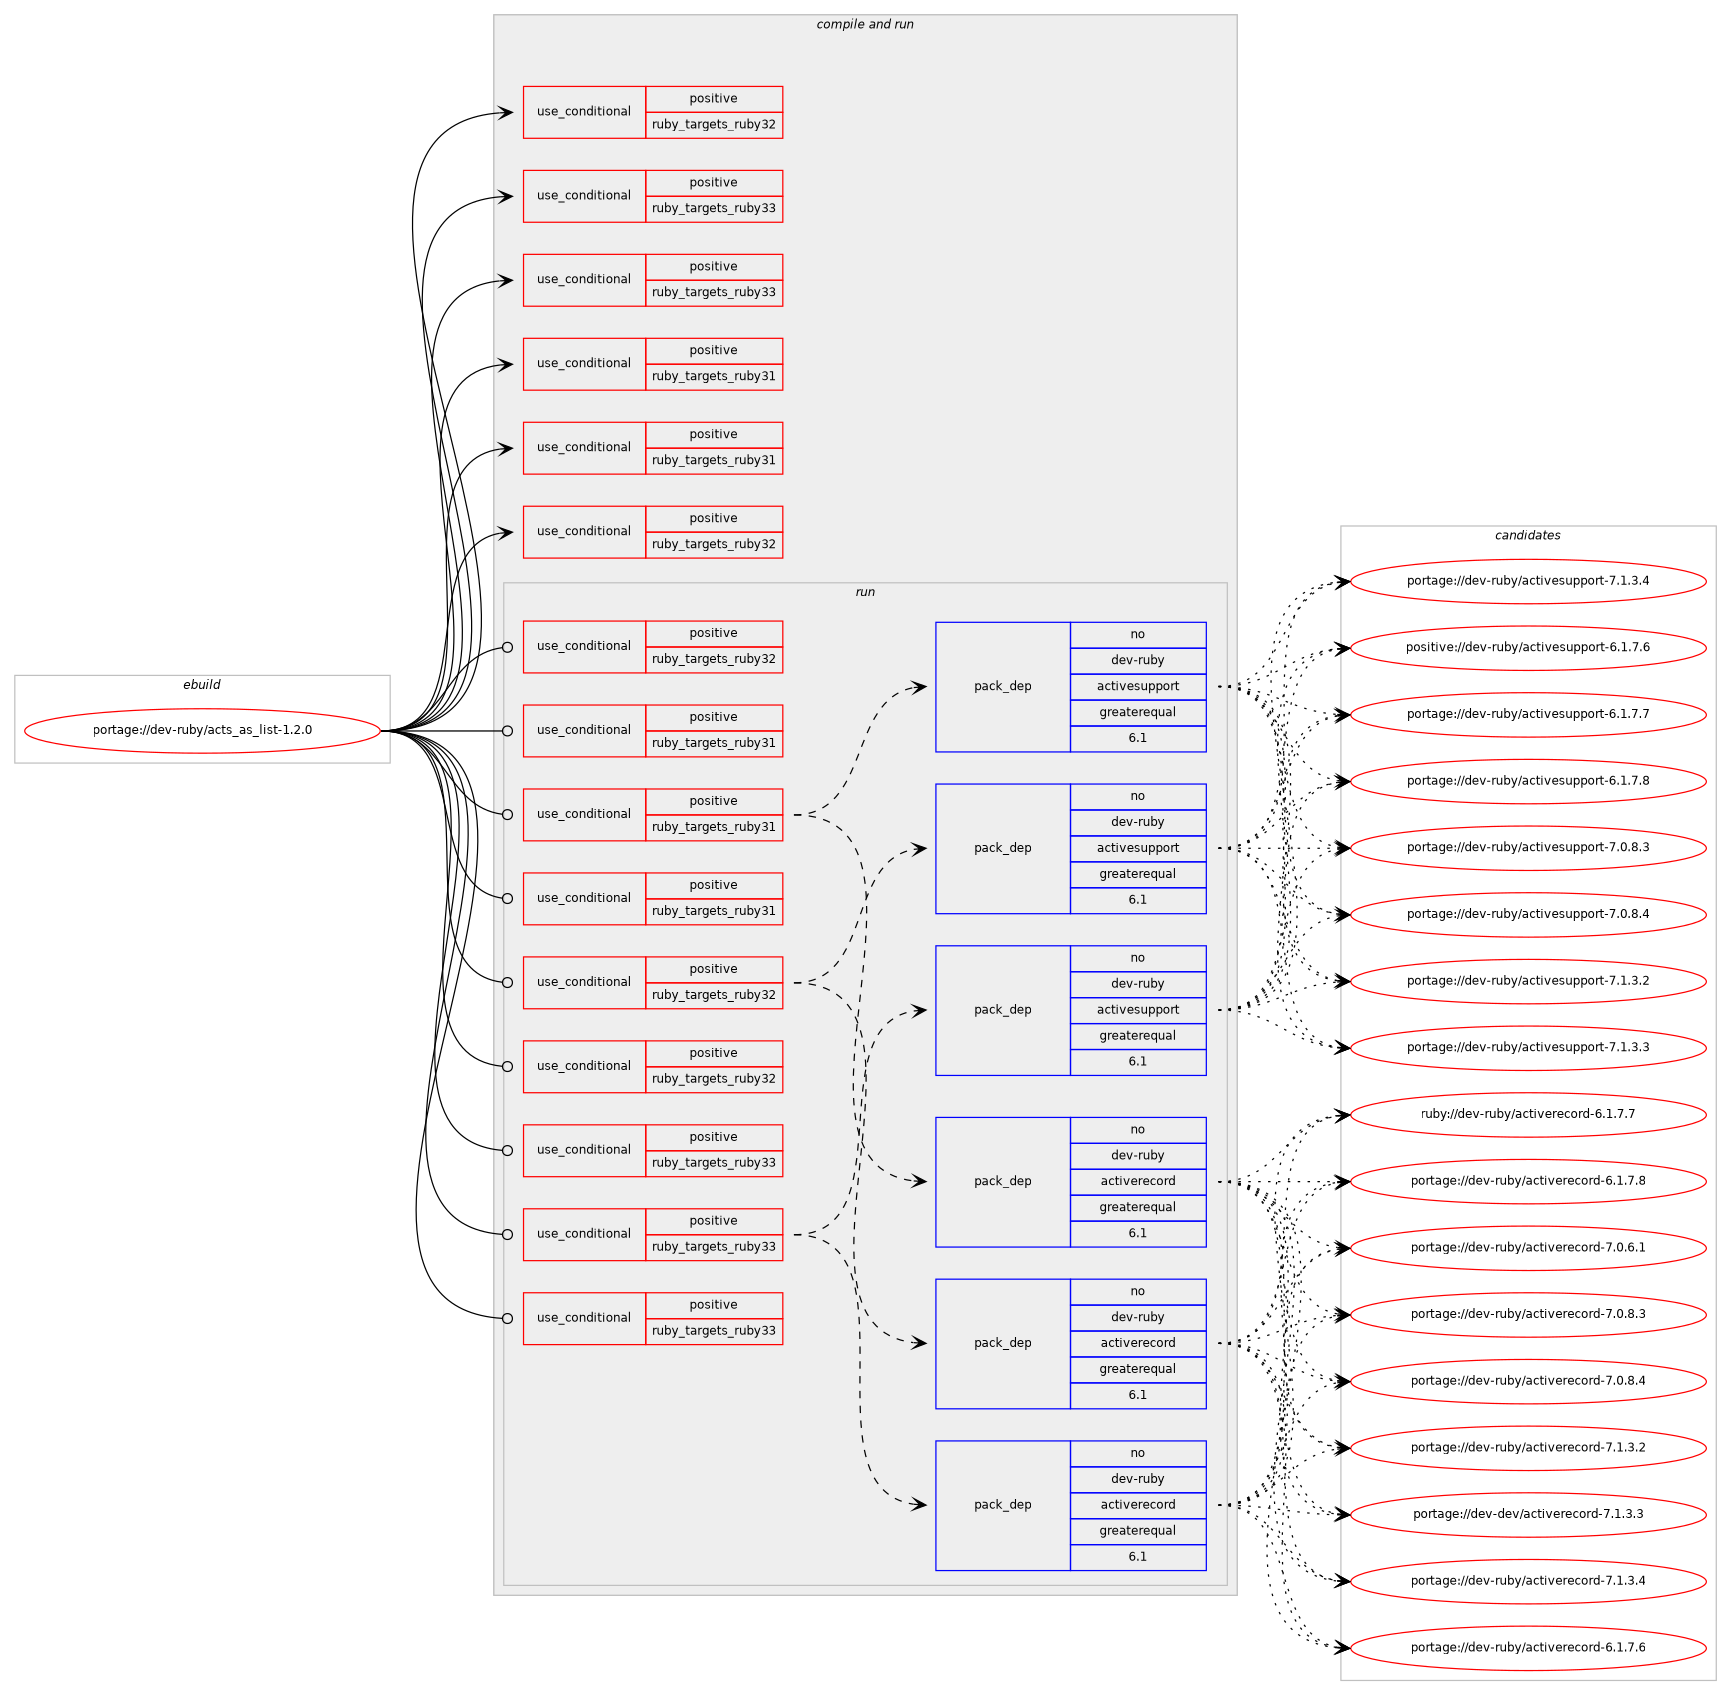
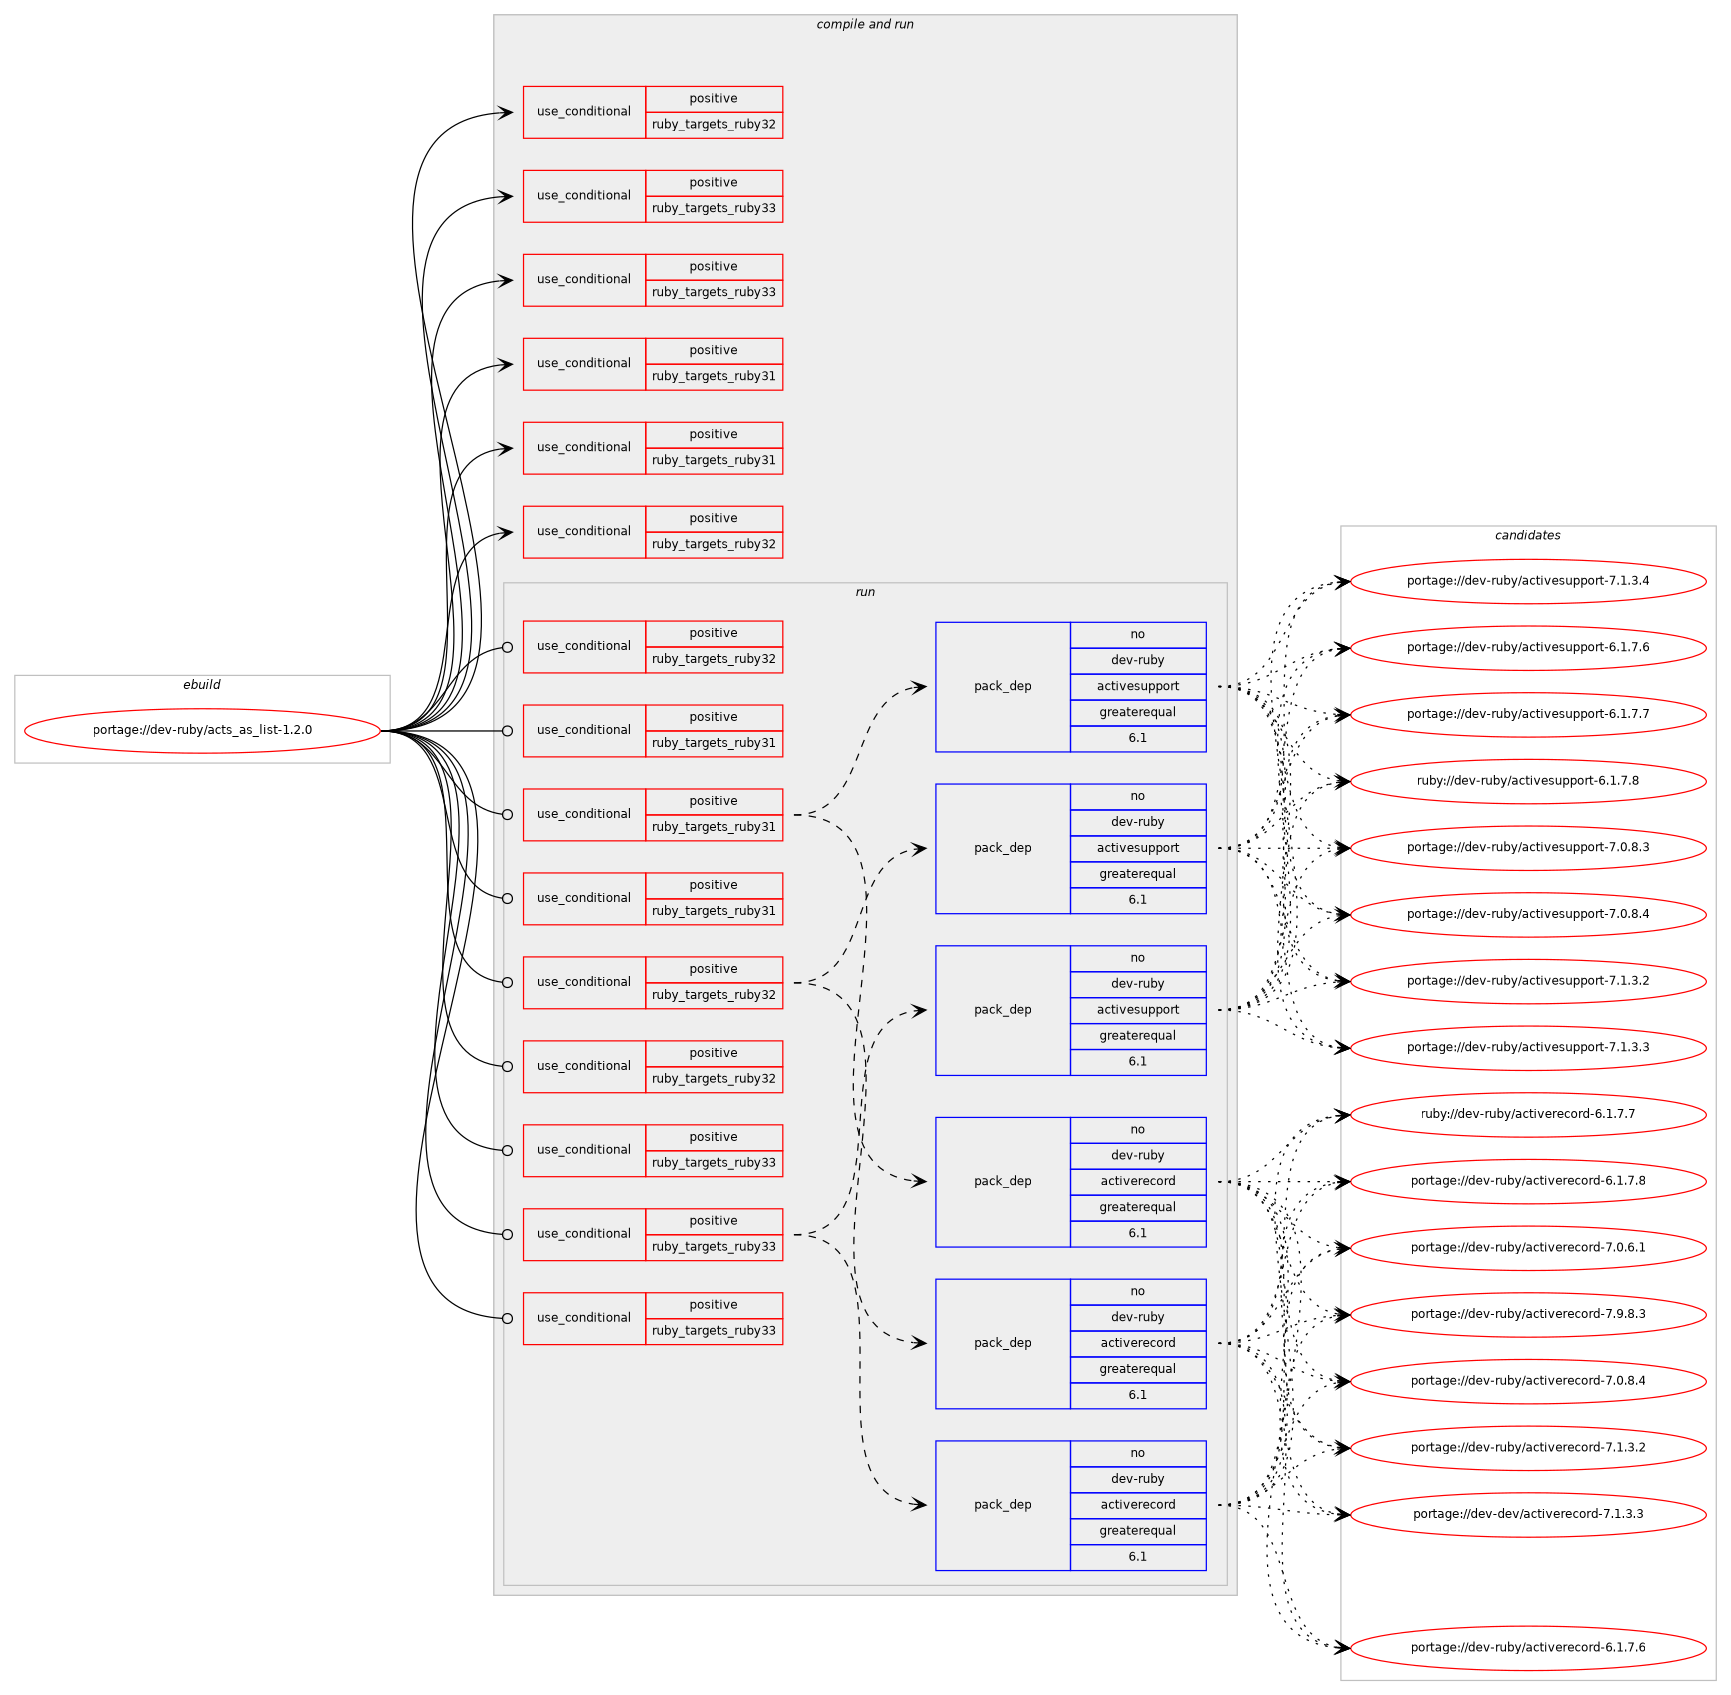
node "positive://dev-ruby/activesupport-6.1.7.6": label "positive://dev-ruby/activesupport-6.1.7.6" -> "portage://dev-ruby/activesupport-6.1.7.6"
node "portage://dev-ruby/activesupport-6.1.7.8": label "portage://dev-ruby/activesupport-6.1.7.8" -> "ruby://dev-ruby/activesupport-6.1.7.8"
node "portage://dev-ruby/activerecord-7.0.8.3": label "portage://dev-ruby/activerecord-7.0.8.3" -> "portage://dev-ruby/activerecord-7.9.8.3"
node "portage://dev-ruby/activerecord-7.1.3.4": removed
